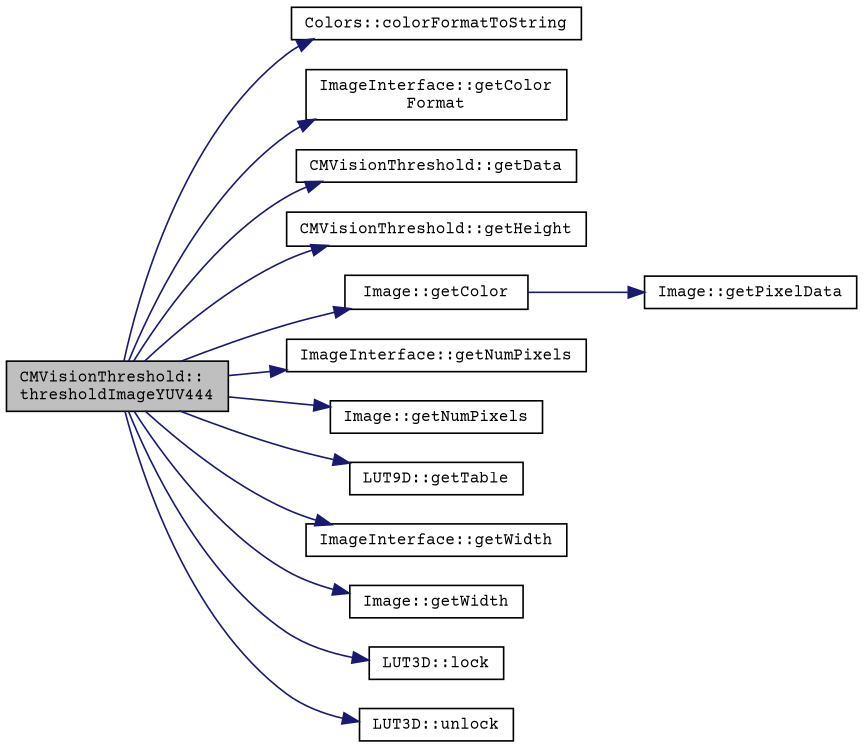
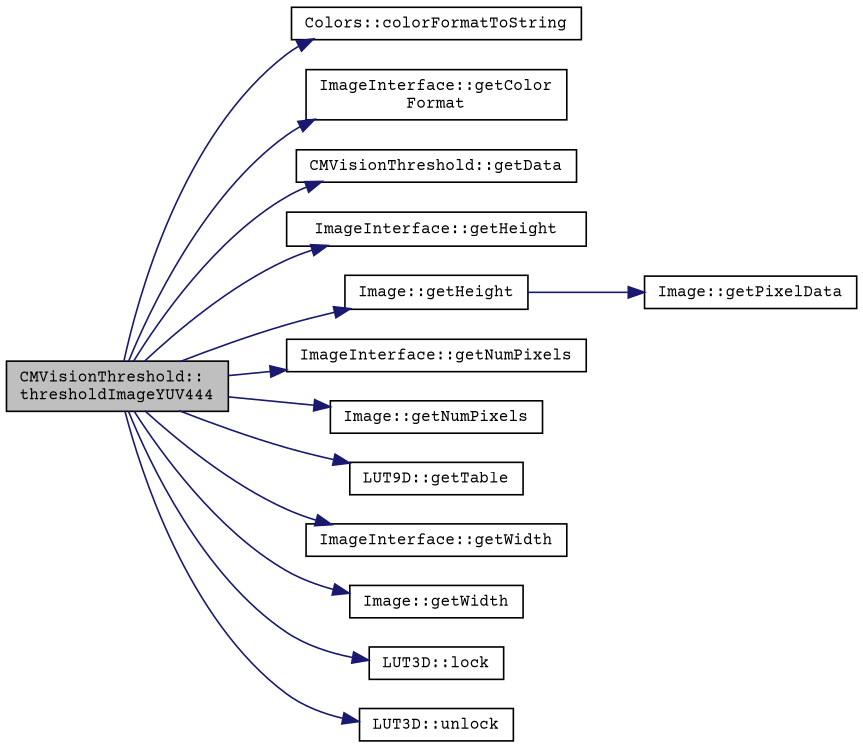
node "CMVisionThreshold::getHeight": label "CMVisionThreshold::getHeight" -> "ImageInterface::getHeight"
node "Image::getColor": label "Image::getColor" -> "Image::getHeight"
